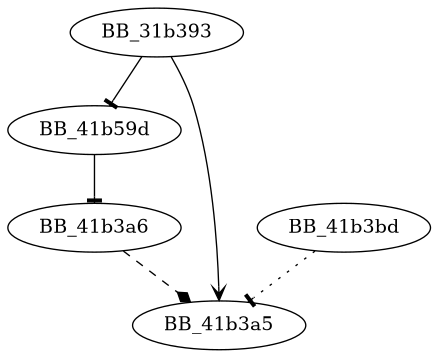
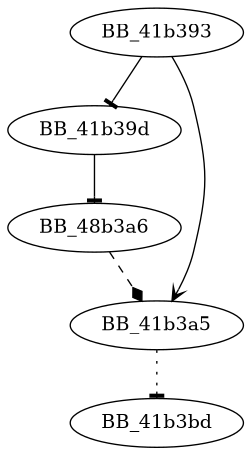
node "BB_31b393": label "BB_31b393" -> "BB_41b393"
node "BB_41b59d": label "BB_41b59d" -> "BB_41b39d"
node "BB_41b3a6": label "BB_41b3a6" -> "BB_48b3a6"
edge "BB_41b3bd" -> "BB_41b3a5": reversed
